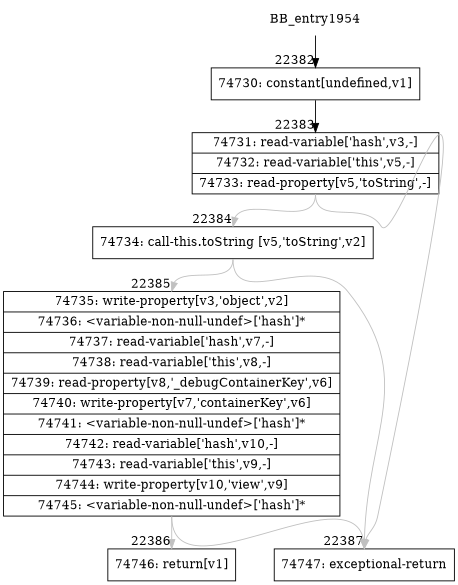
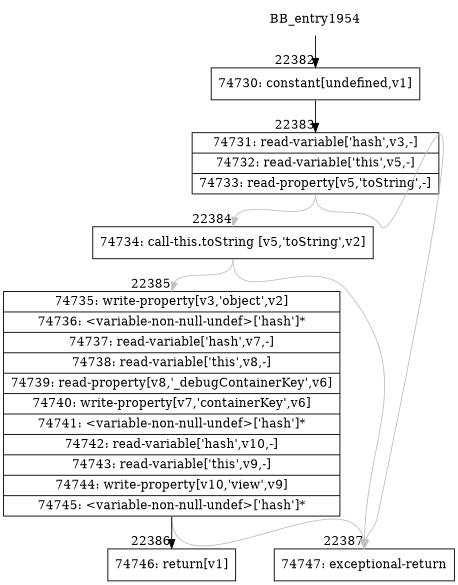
edge "74735: write-property[v3,'object',v2]" -> "74746: return[v1]": color gray -> black
